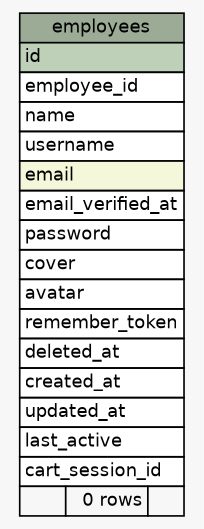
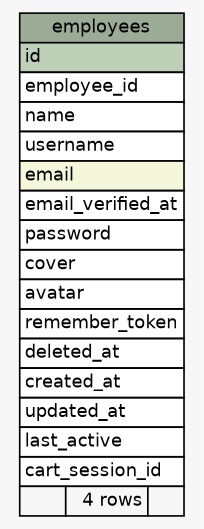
node "employees": text "0 rows" -> "4 rows"
